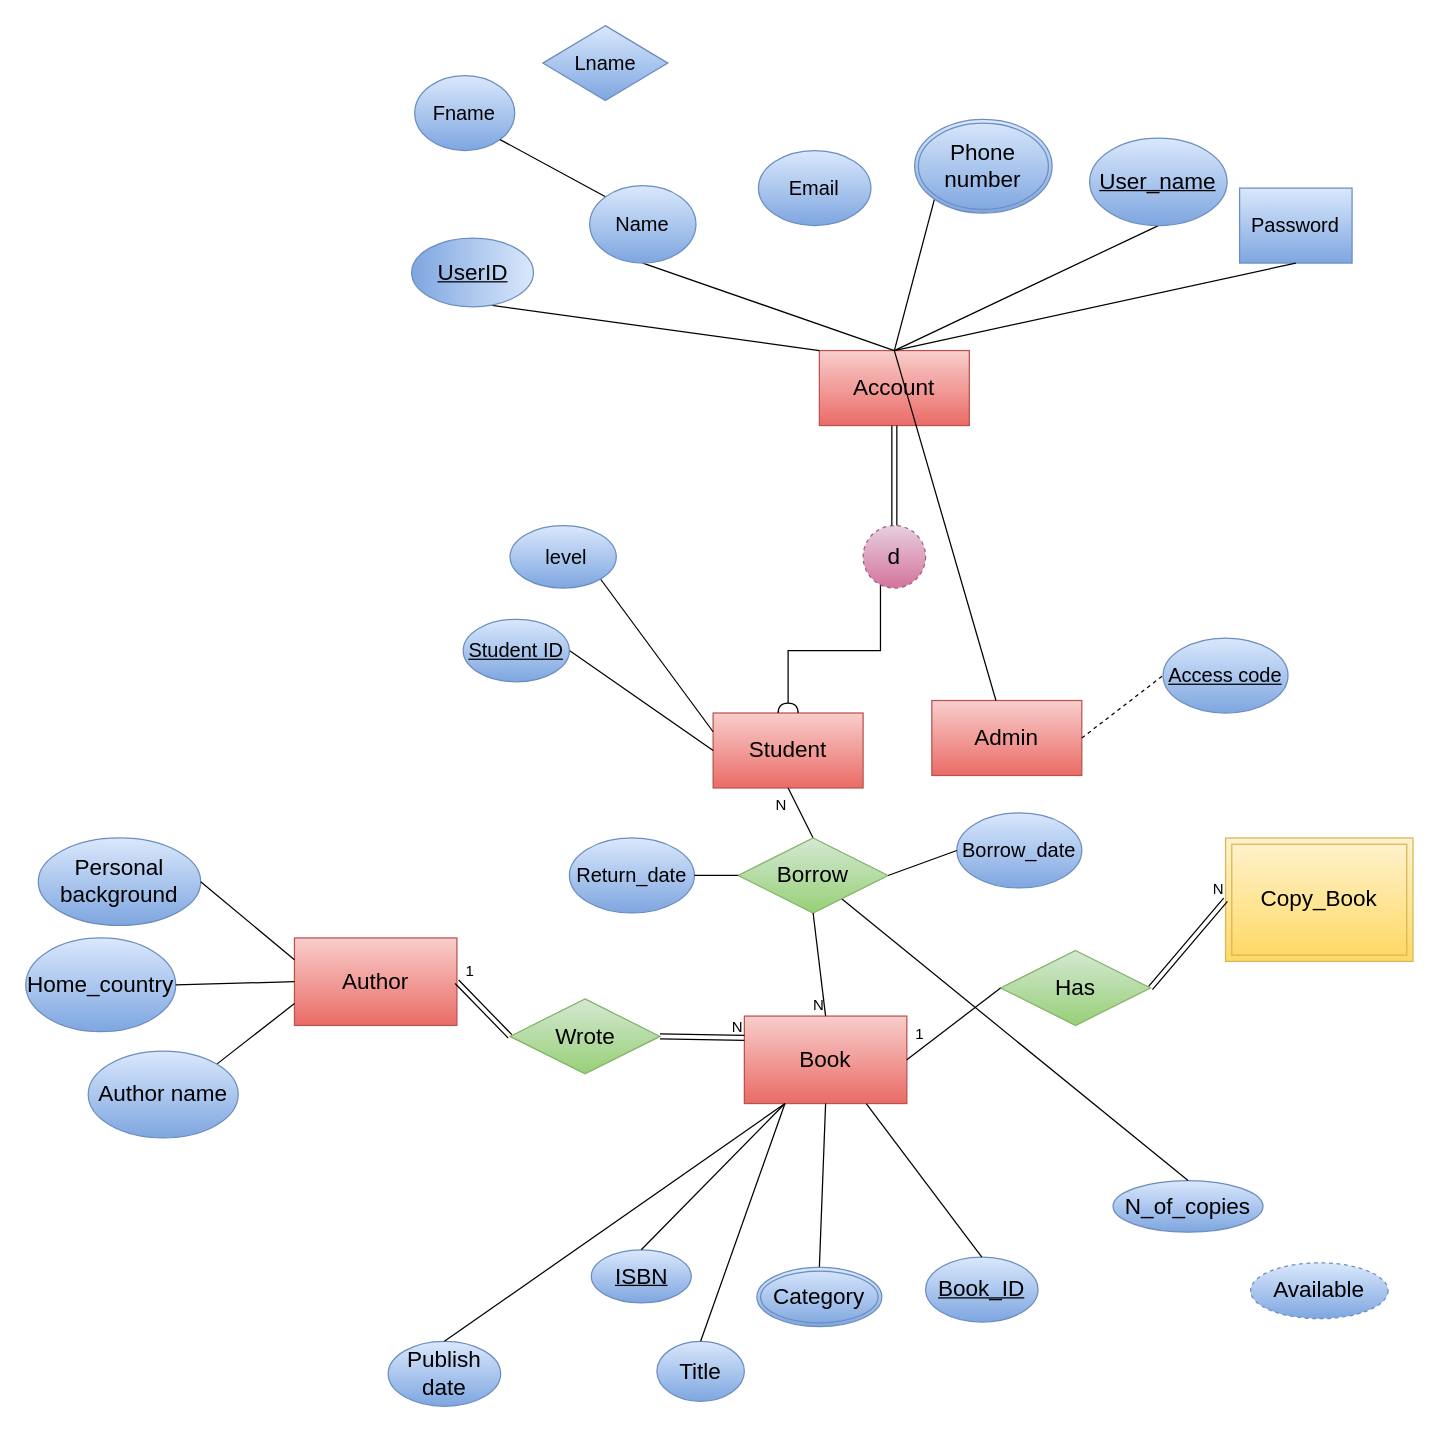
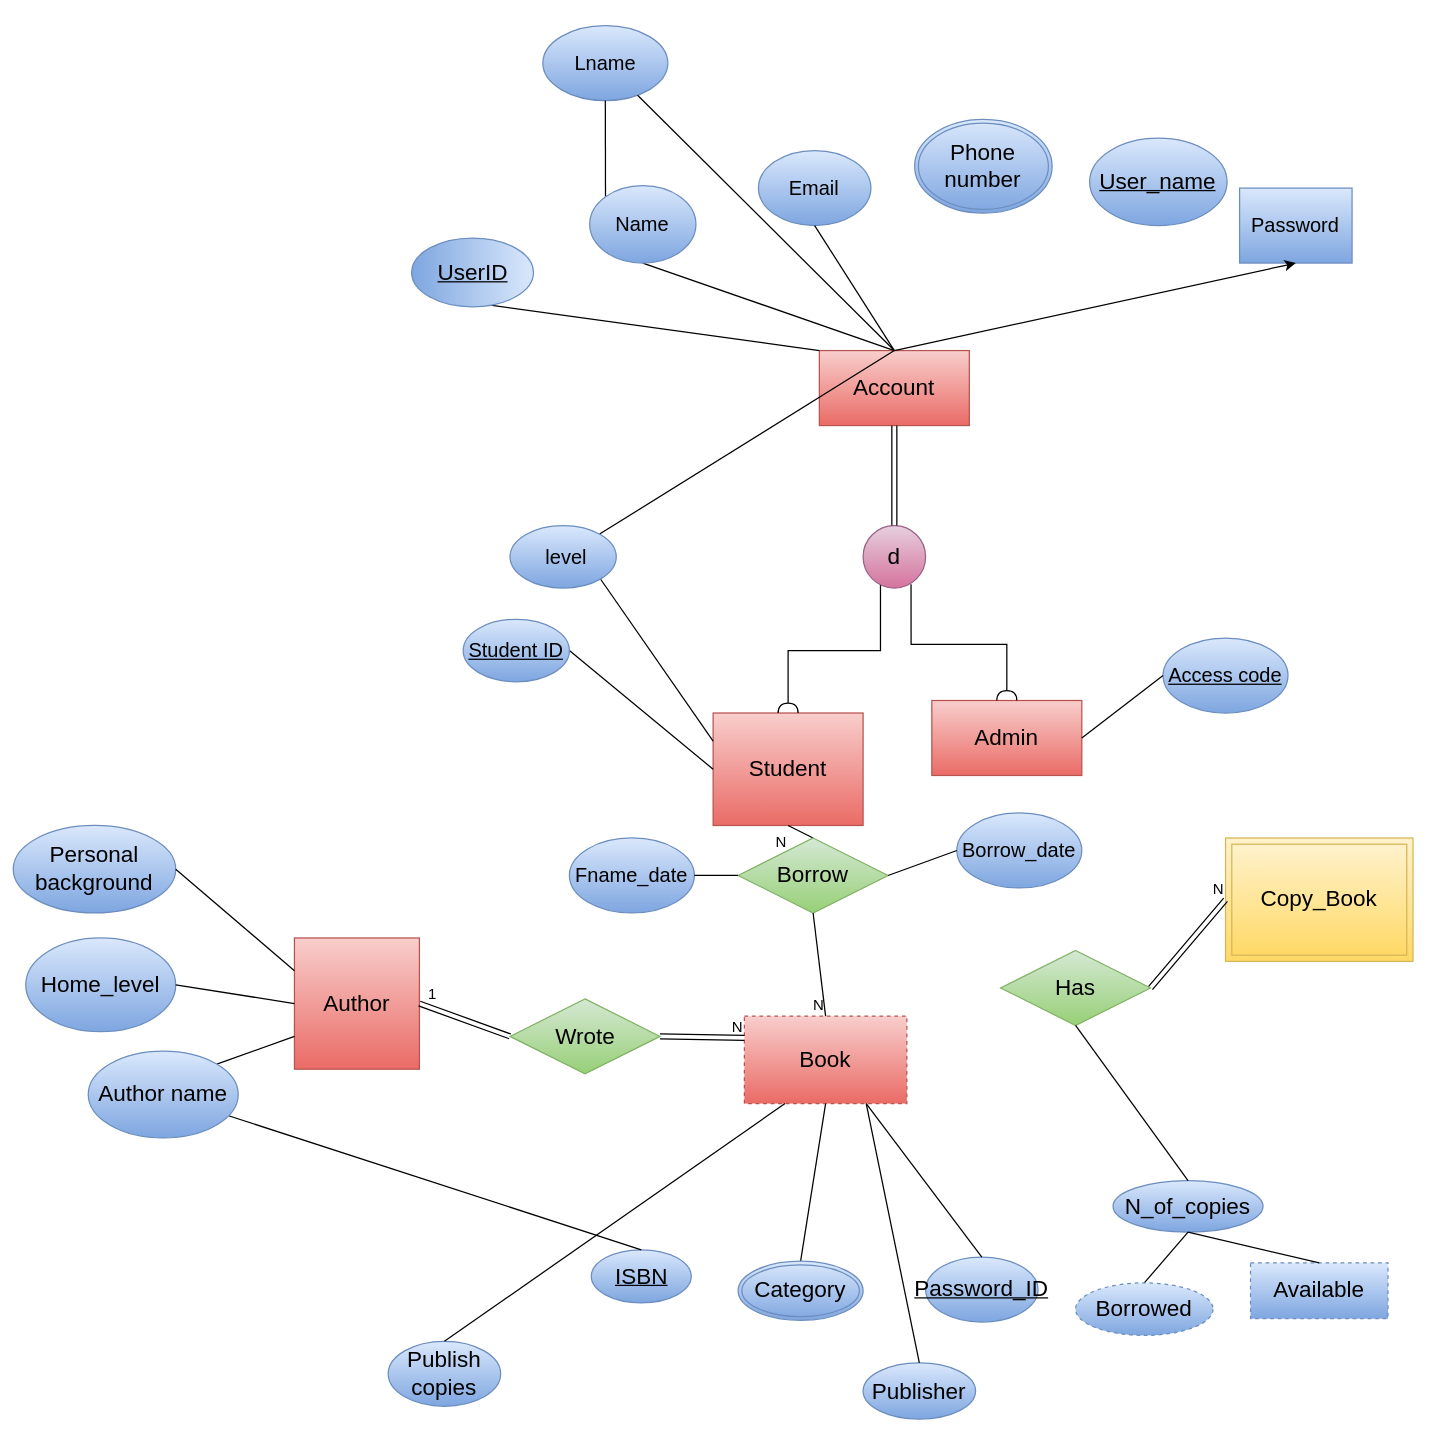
node "Lname": shape diamond -> ellipse
node "Fname": removed
edge "Lname" -- "Name": added
edge "Fname" -- "Name": removed
edge "Password" -- "Account": arrowhead none -> classic
edge "Phone number" -- "Account": now "Lname" -- "Account"
edge "User_name" -- "Account": now "level" -- "Account"
edge "Account" -- "Admin": now "Account" -- "Email"
node "d": style dashed -> solid
edge "d" -> "Admin": added
edge "Access code" -- "Admin": style dashed -> solid
node "Student": size 150x75 -> 150x113
node "Return_date": label "Return_date" -> "Fname_date"
node "Personal background": moved (119, 882) -> (94, 869)
node "Author": size 163x88 -> 125x131
node "Home_country": label "Home_country" -> "Home_level"
edge "Has" -- "Book": removed, label "1"
edge "Borrow" -- "N_of_copies": now "Has" -- "N_of_copies"
node "Book": style solid -> dashed
edge "Book" -- "ISBN": now "Author name" -- "ISBN"
edge "Book" -- "Title": removed
edge "Book" -- "Publisher": added
edge "N_of_copies" -- "Available": added
edge "N_of_copies" -- "Borrowed": added
node "Book_ID": label "Book_ID" -> "Password_ID"
node "Available": shape ellipse -> rectangle
node "Category": moved (819, 1297) -> (801, 1291)
node "Borrowed": added
node "Title": removed
node "Publish date": label "Publish date" -> "Publish copies"
node "Publisher": added
